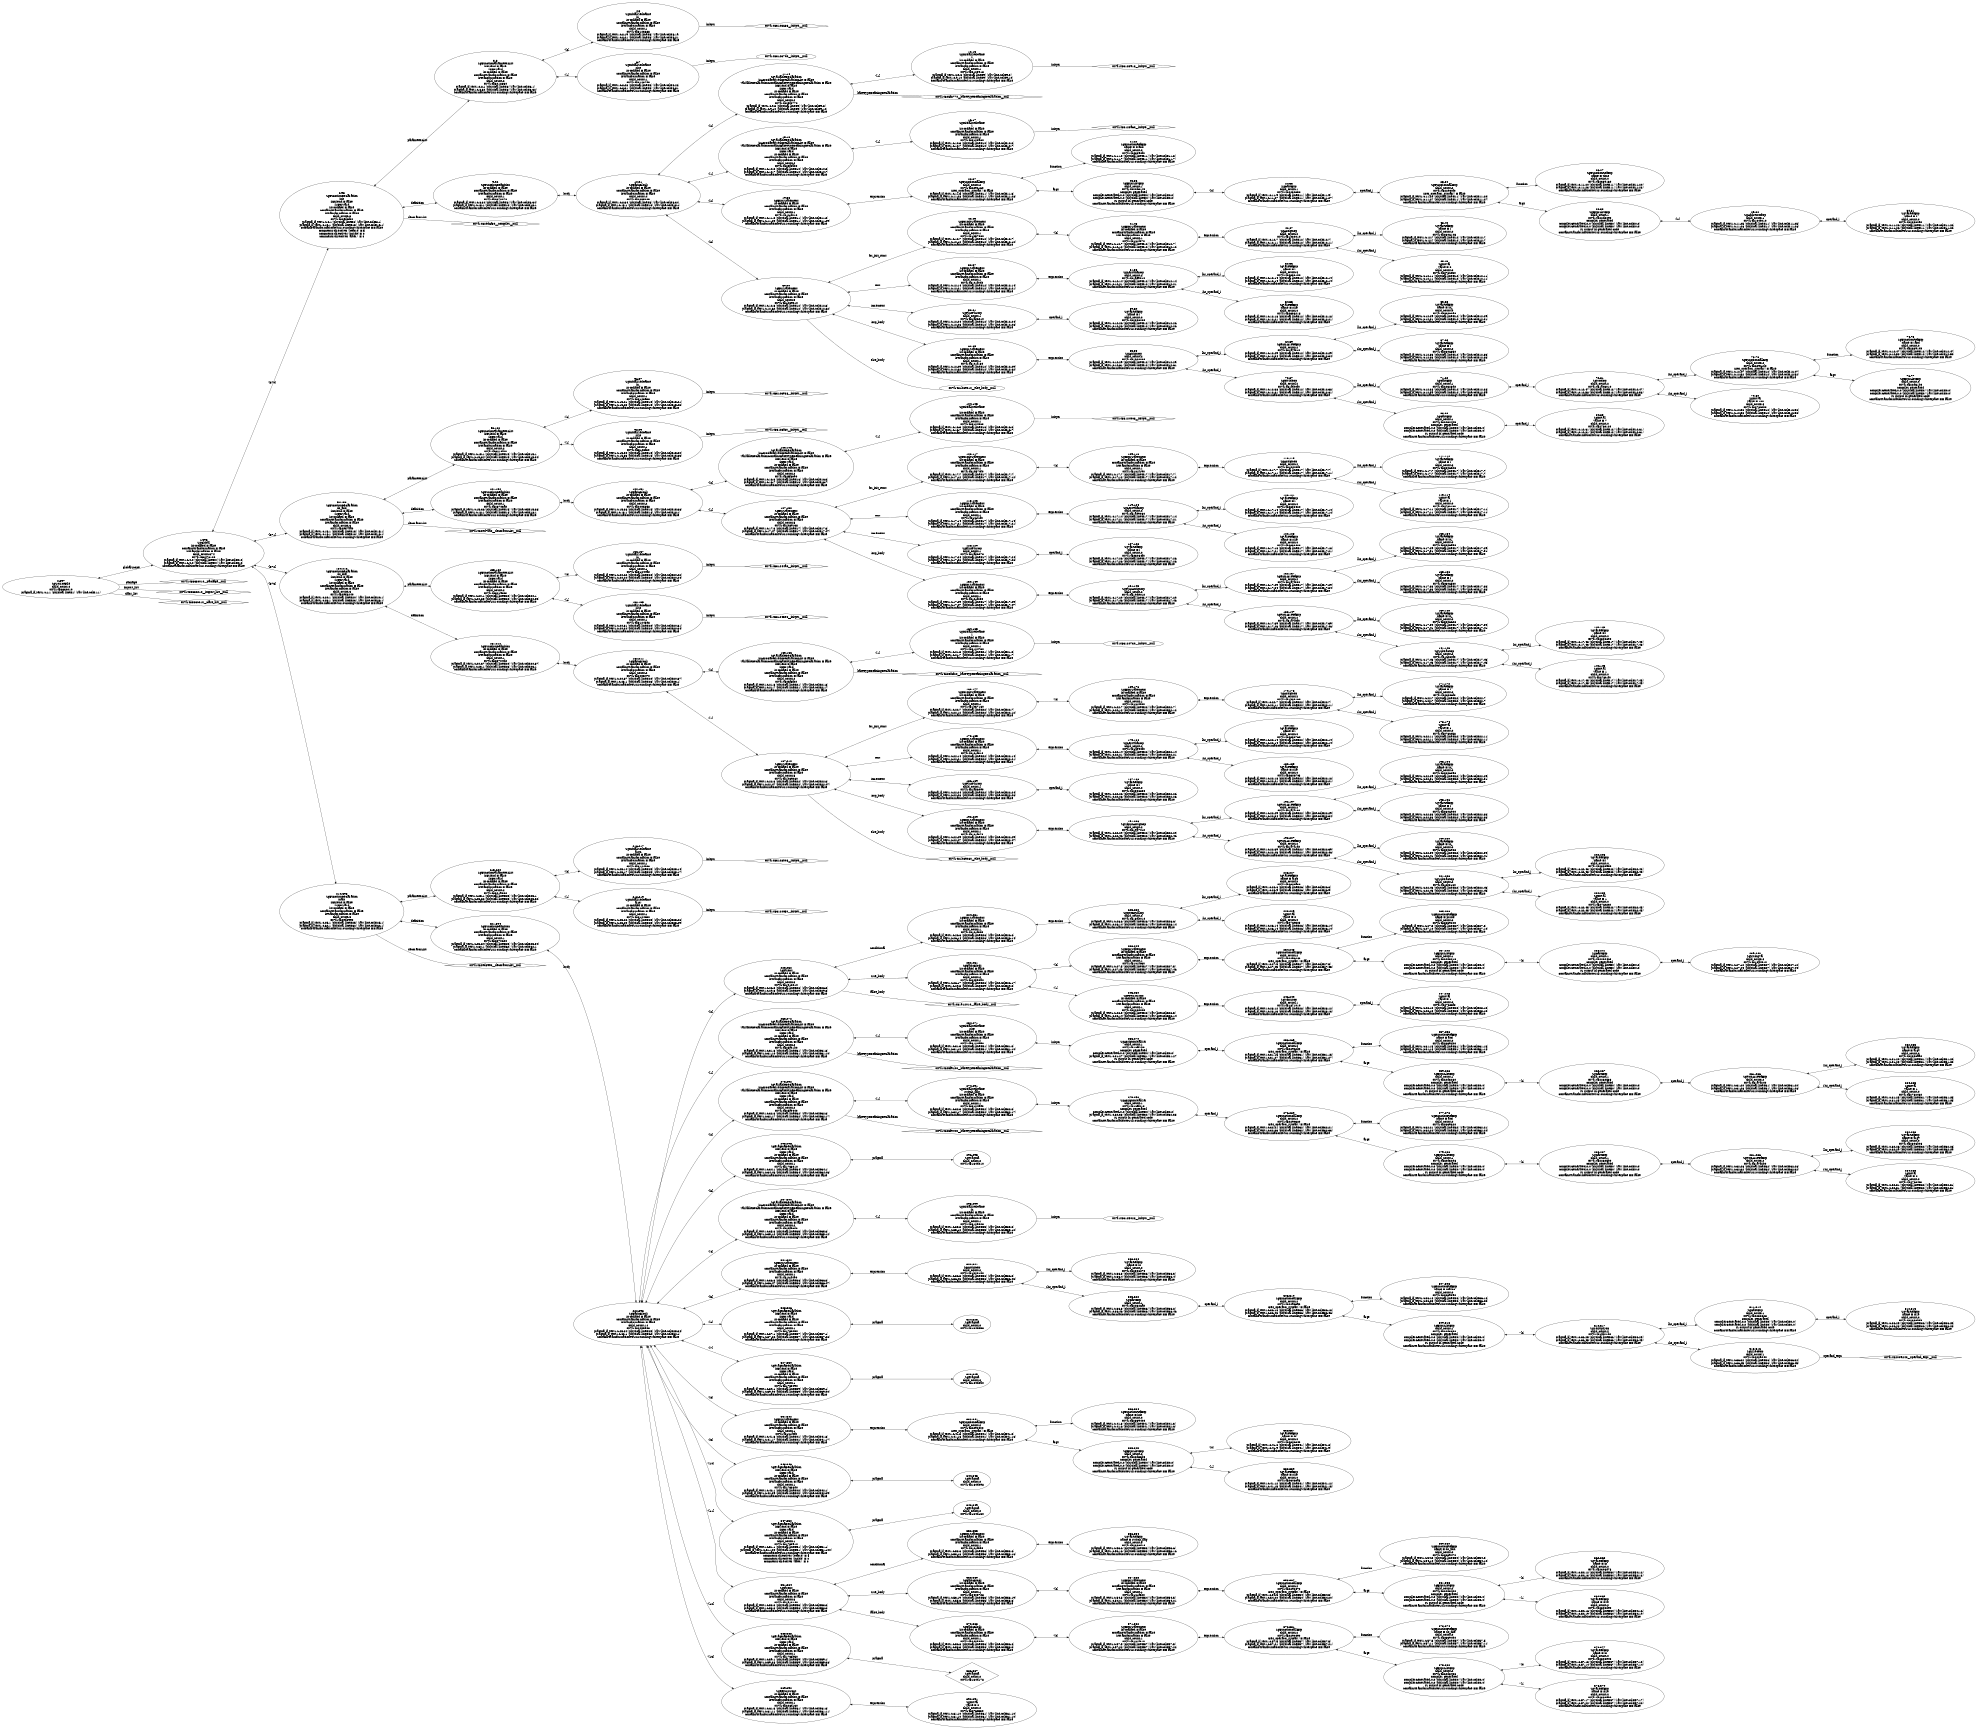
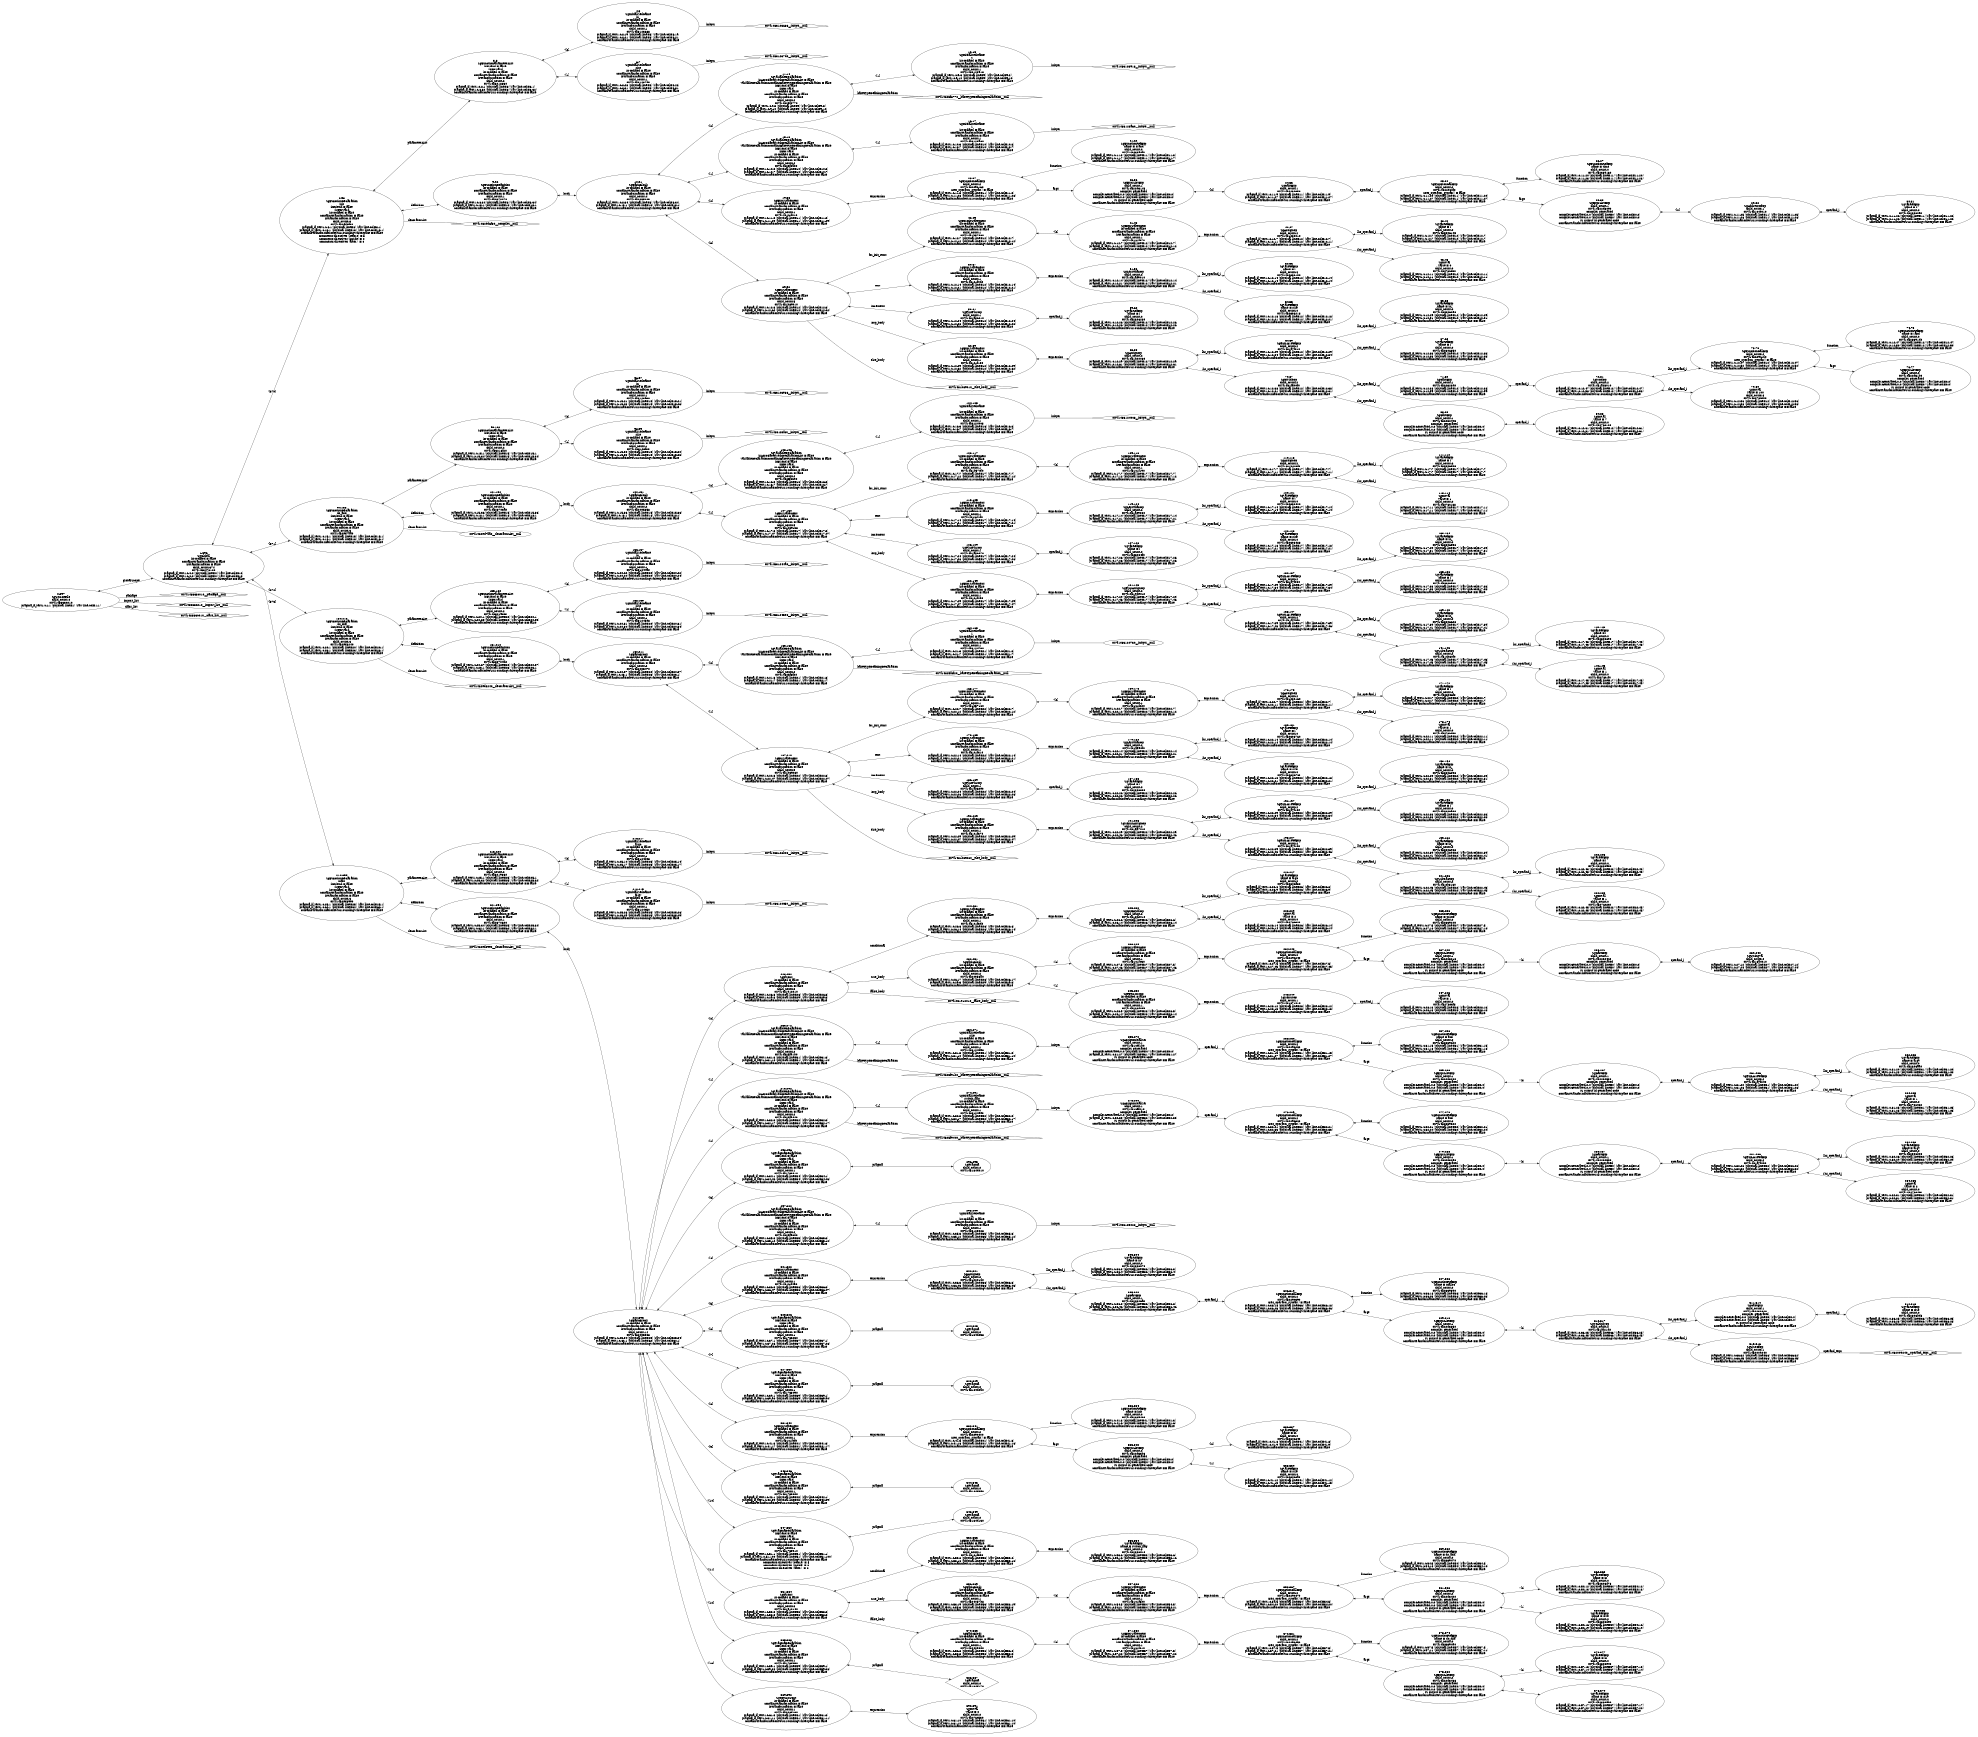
node "0x7f14831237d0__initptr__null": shape ellipse -> diamond
node "0x7f1481b8e010__else_body__null": shape ellipse -> diamond
node "0x7f1482ed7aa0__decoratorList__null": shape diamond -> ellipse
node "0x7f1482ed8240__decoratorList__null": added
node "0x7f1483125028__initptr__null": shape ellipse -> diamond
